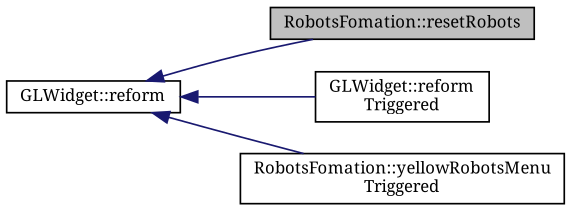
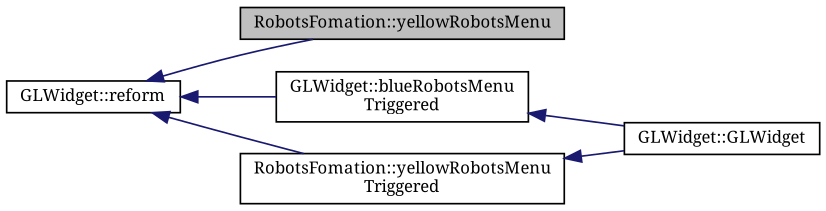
node "RobotsFomation::resetRobots": label "RobotsFomation::resetRobots" -> "RobotsFomation::yellowRobotsMenu"
node "GLWidget::reform Triggered": label "GLWidget::reform Triggered" -> "GLWidget::blueRobotsMenu Triggered"
node "GLWidget::GLWidget": added
